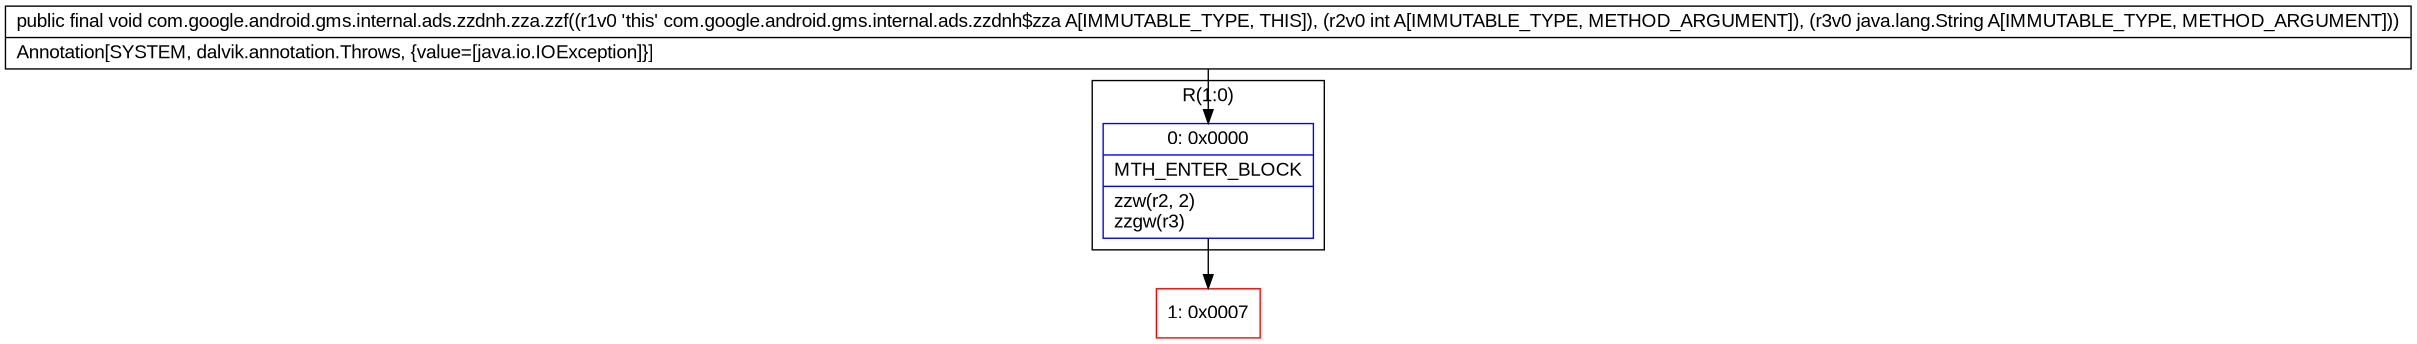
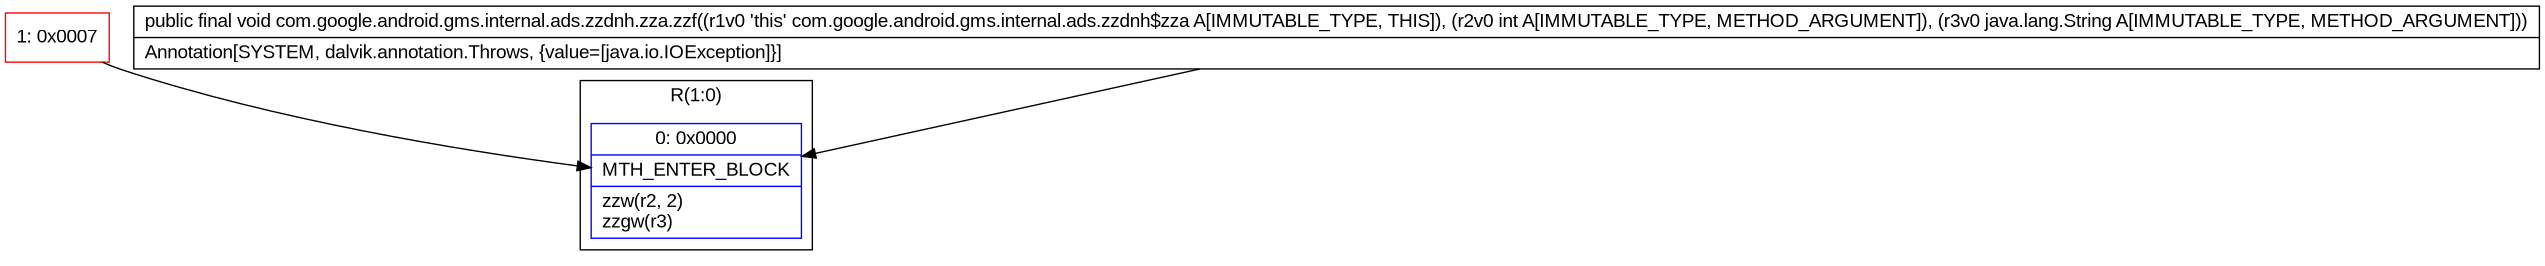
edge "0: 0x0000" -> "1: 0x0007": reversed
